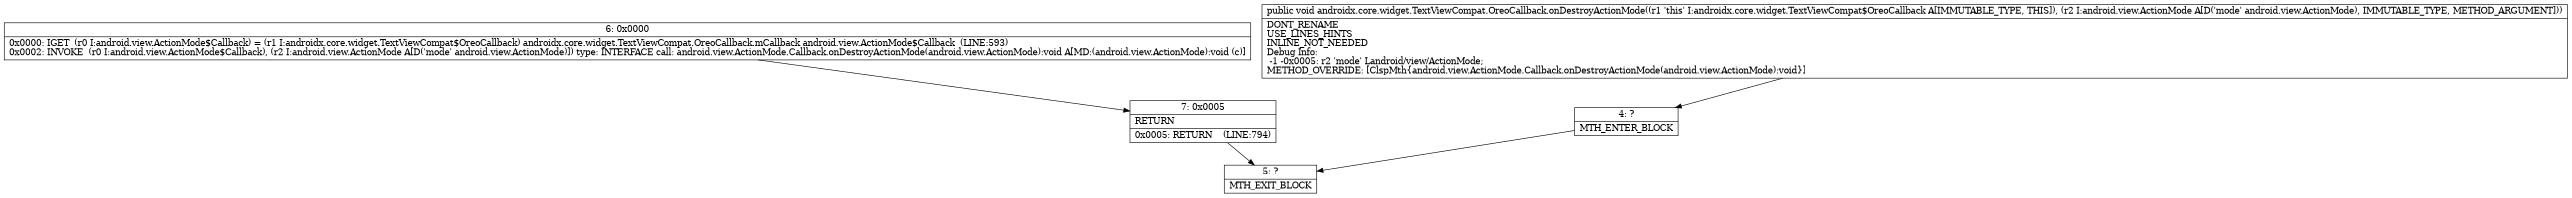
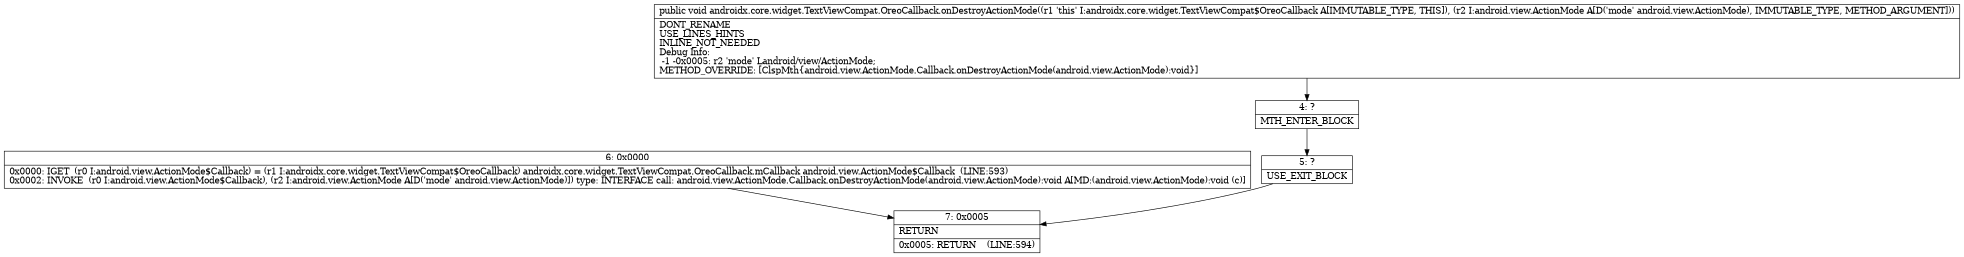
node "7: 0x0005": text "0x0005: RETURN    (LINE:794)" -> "0x0005: RETURN    (LINE:594)"
edge "7: 0x0005" -> "5: ?": reversed
node "5: ?": text "MTH_EXIT_BLOCK" -> "USE_EXIT_BLOCK"
